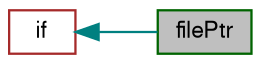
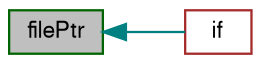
edge "filePtr" -> "if": reversed
